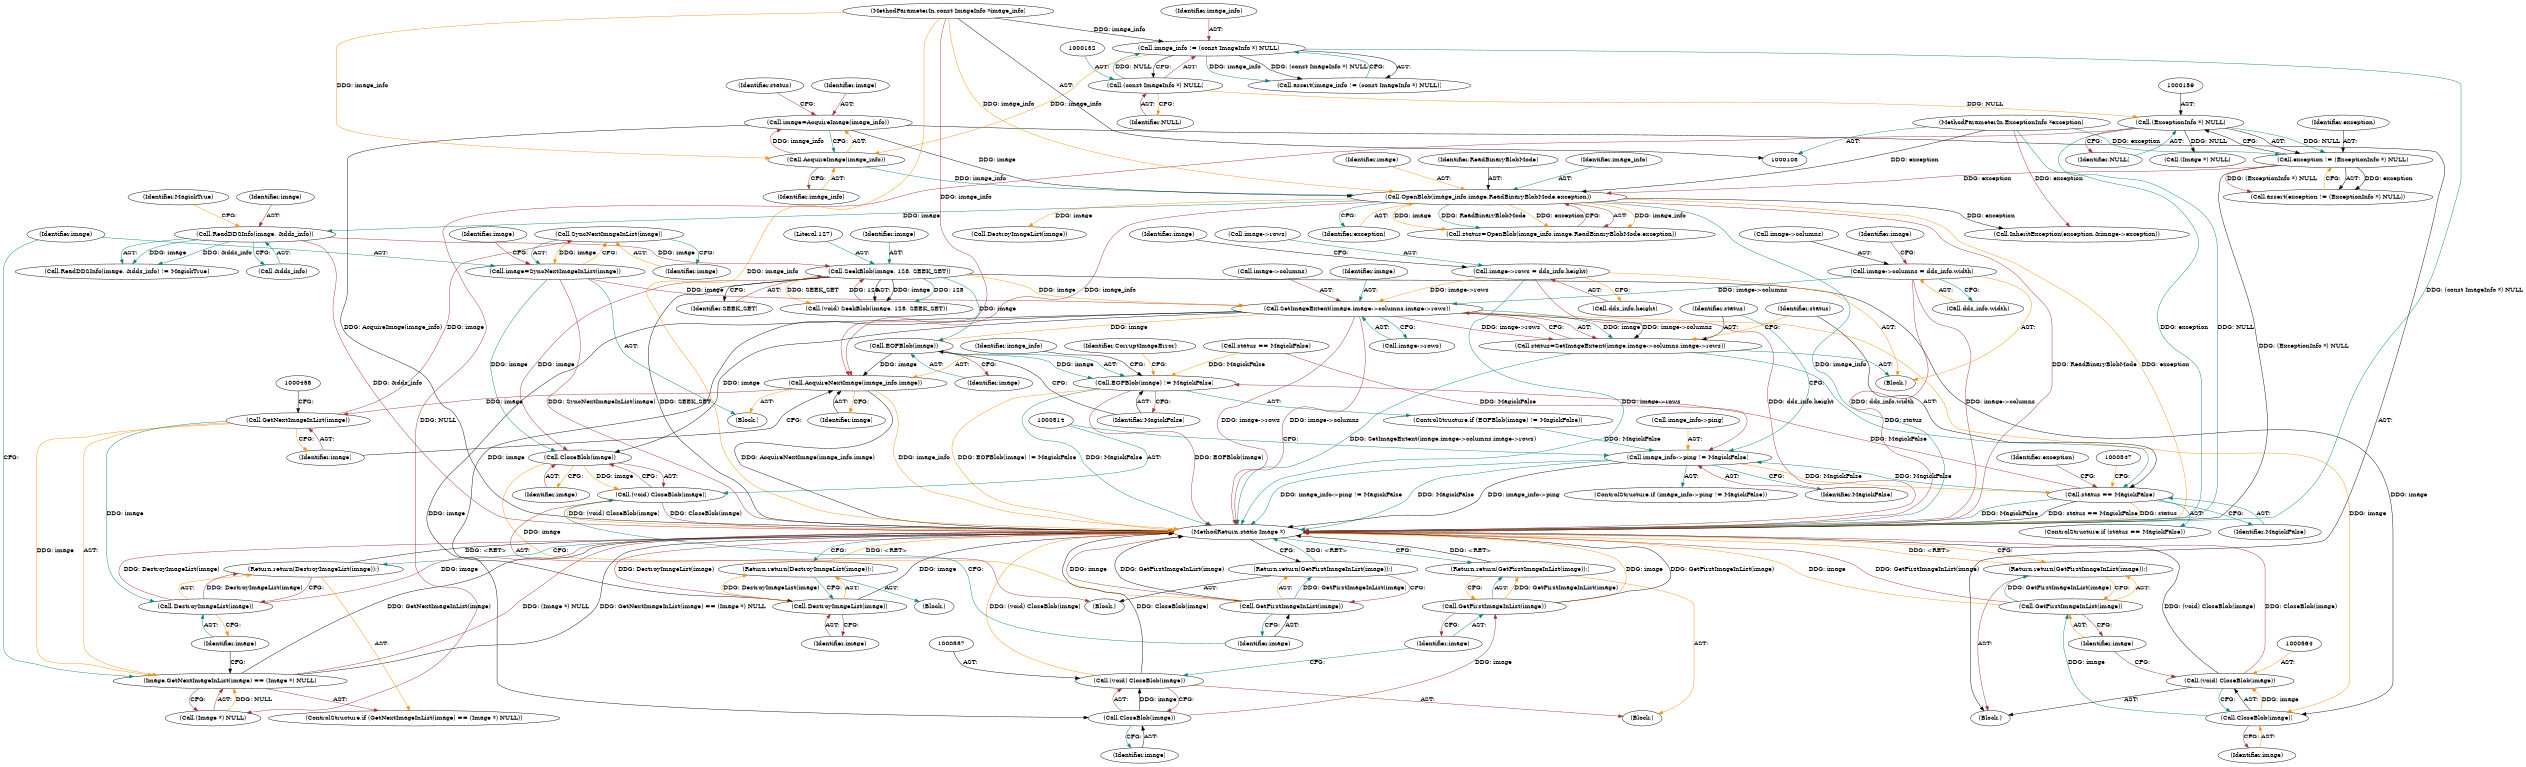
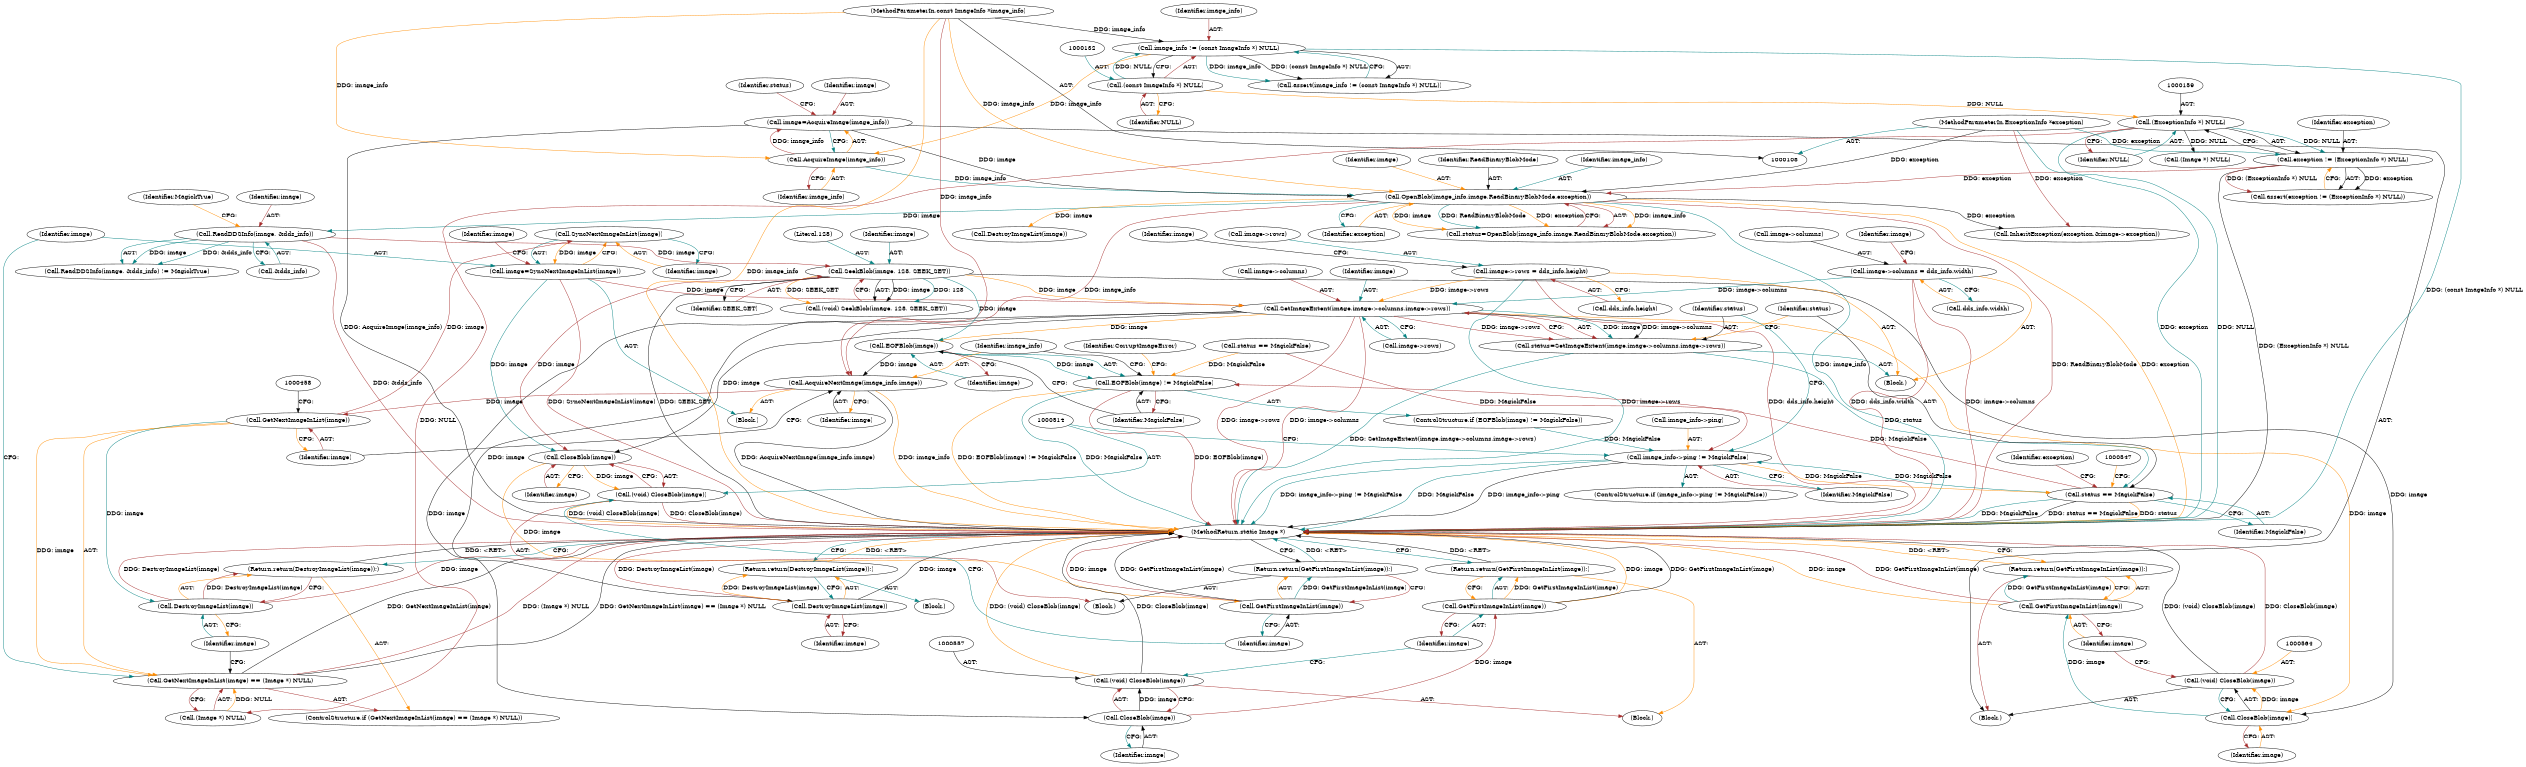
node "(Literal,127)": label "(Literal,127)" -> "(Literal,128)"
edge "(Call,(void) SeekBlob(image, 128, SEEK_SET))" -> "(Call,SeekBlob(image, 128, SEEK_SET))": label "DDG: 128" -> "CFG: "
node "(ControlStructure,if (status == MagickFalse))": removed
node "(Image,GetNextImageInList(image) == (Image *) NULL)": label "(Image,GetNextImageInList(image) == (Image *) NULL)" -> "(Call,GetNextImageInList(image) == (Image *) NULL)"
